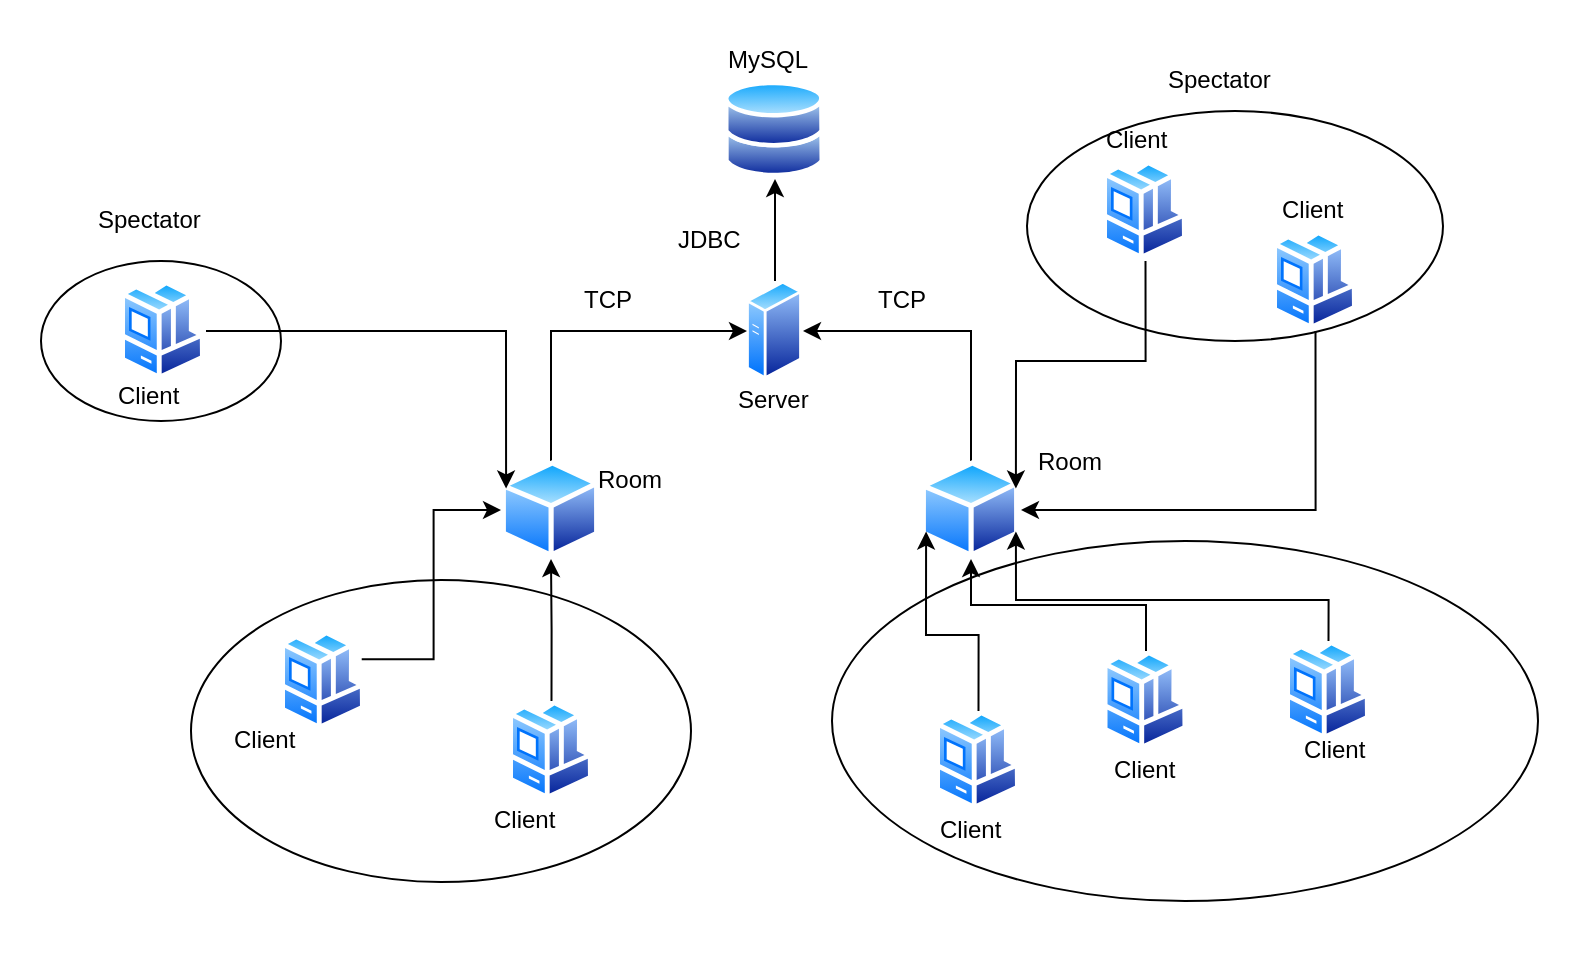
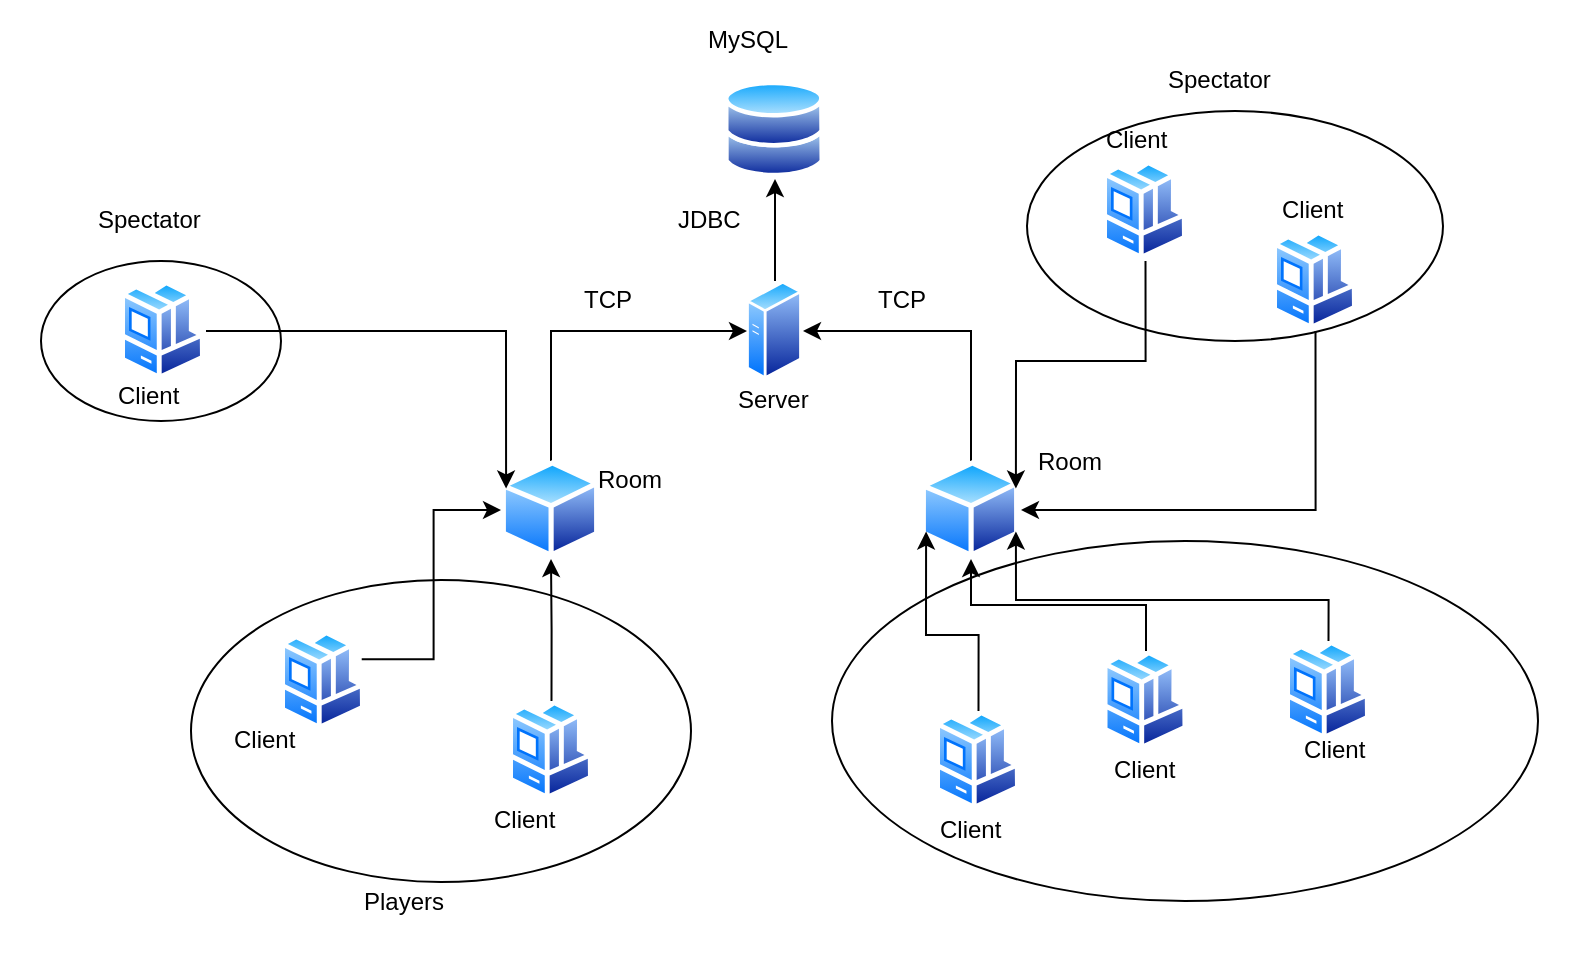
node "MySQL": moved (785, 61) -> (765, 41)
node "JDBC": moved (725, 241) -> (725, 221)
node "Players": added
